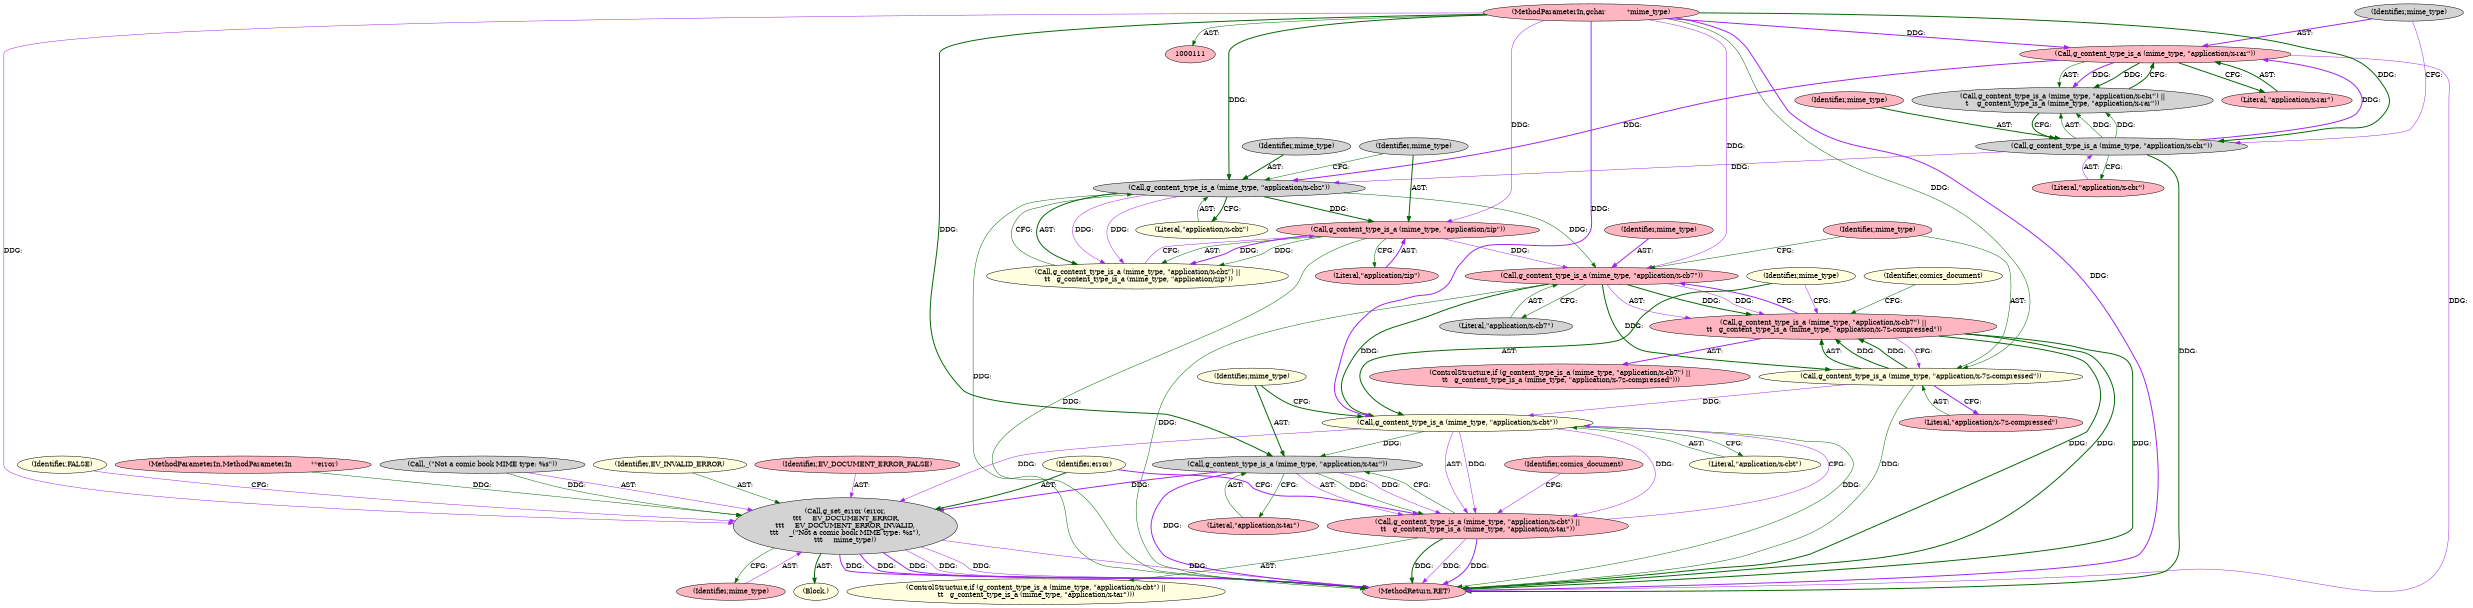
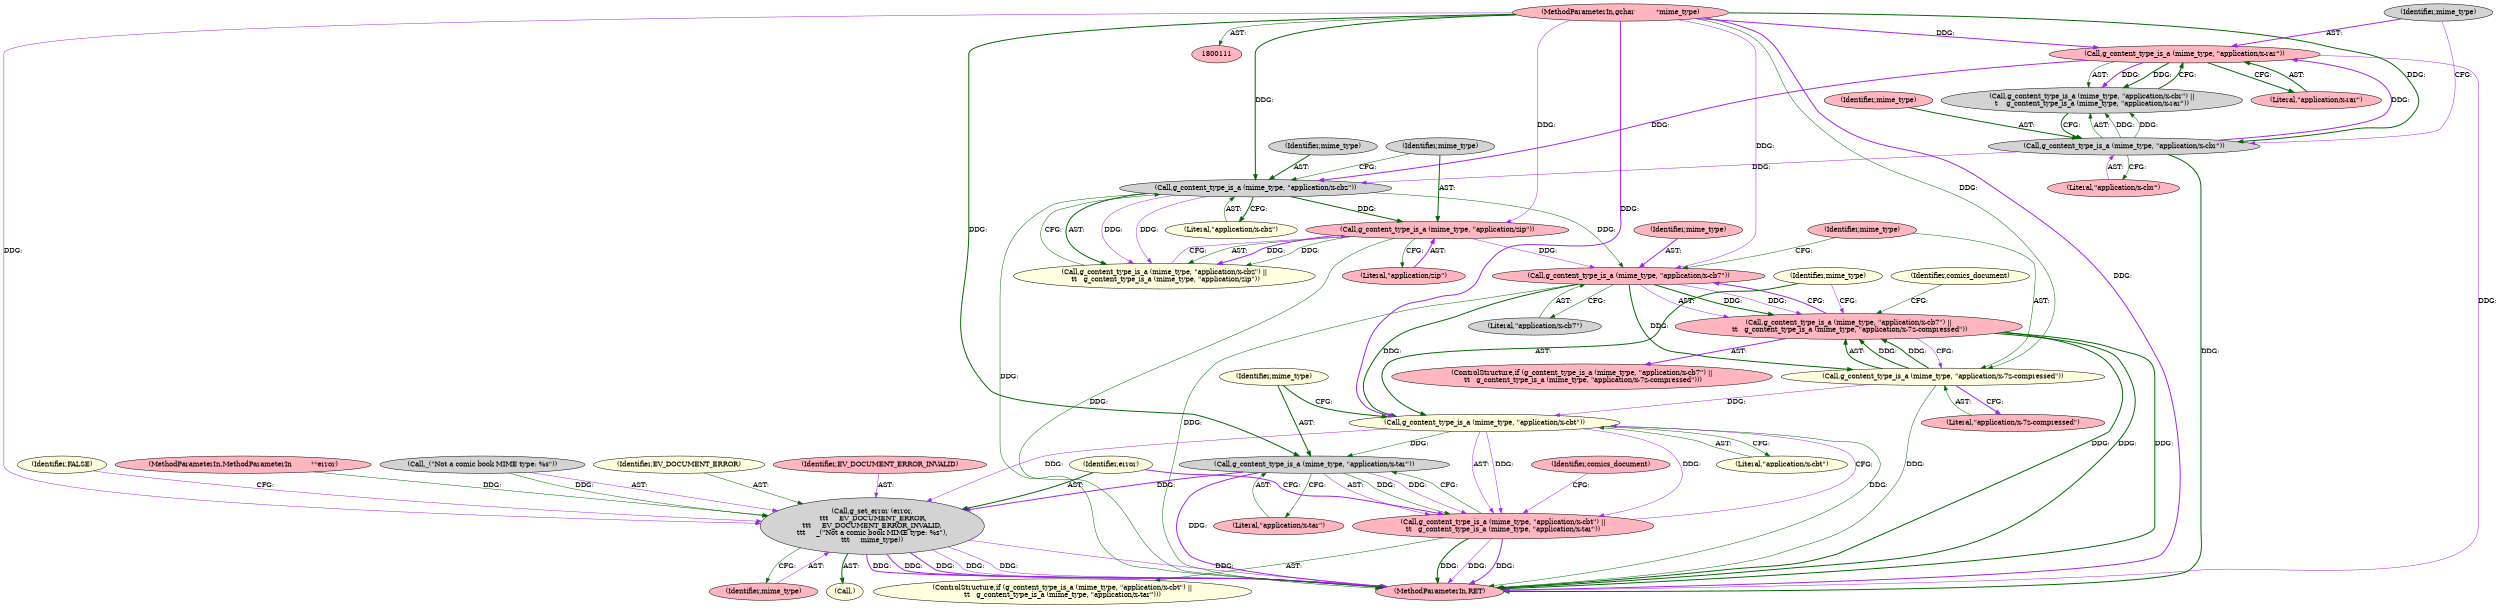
node "1000111": label "1000111" -> "1800111"
node "(Identifier,EV_INVALID_ERROR)": label "(Identifier,EV_INVALID_ERROR)" -> "(Identifier,EV_DOCUMENT_ERROR)"
node "(Identifier,EV_DOCUMENT_ERROR_FALSE)": label "(Identifier,EV_DOCUMENT_ERROR_FALSE)" -> "(Identifier,EV_DOCUMENT_ERROR_INVALID)"
node "(Block,)": label "(Block,)" -> "(Call,)"
node "(MethodReturn,RET)": label "(MethodReturn,RET)" -> "(MethodParameterIn,RET)"
